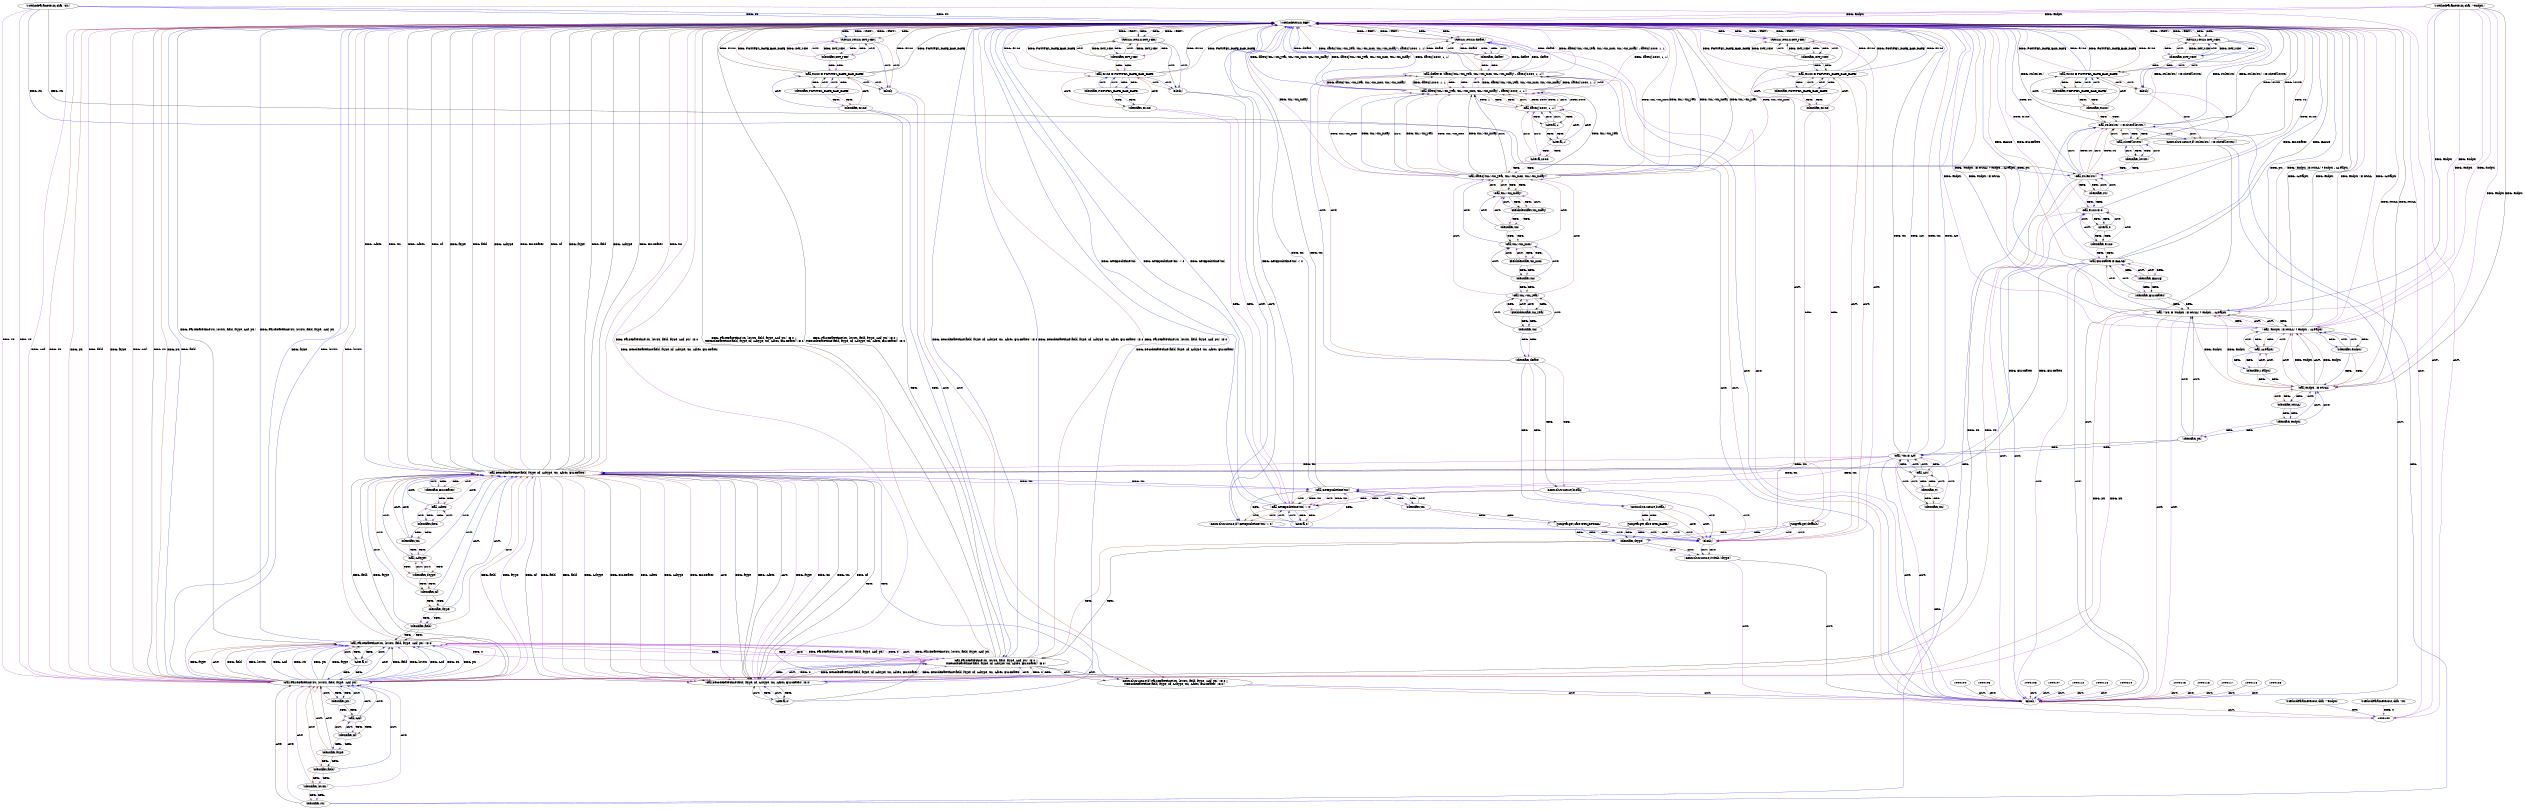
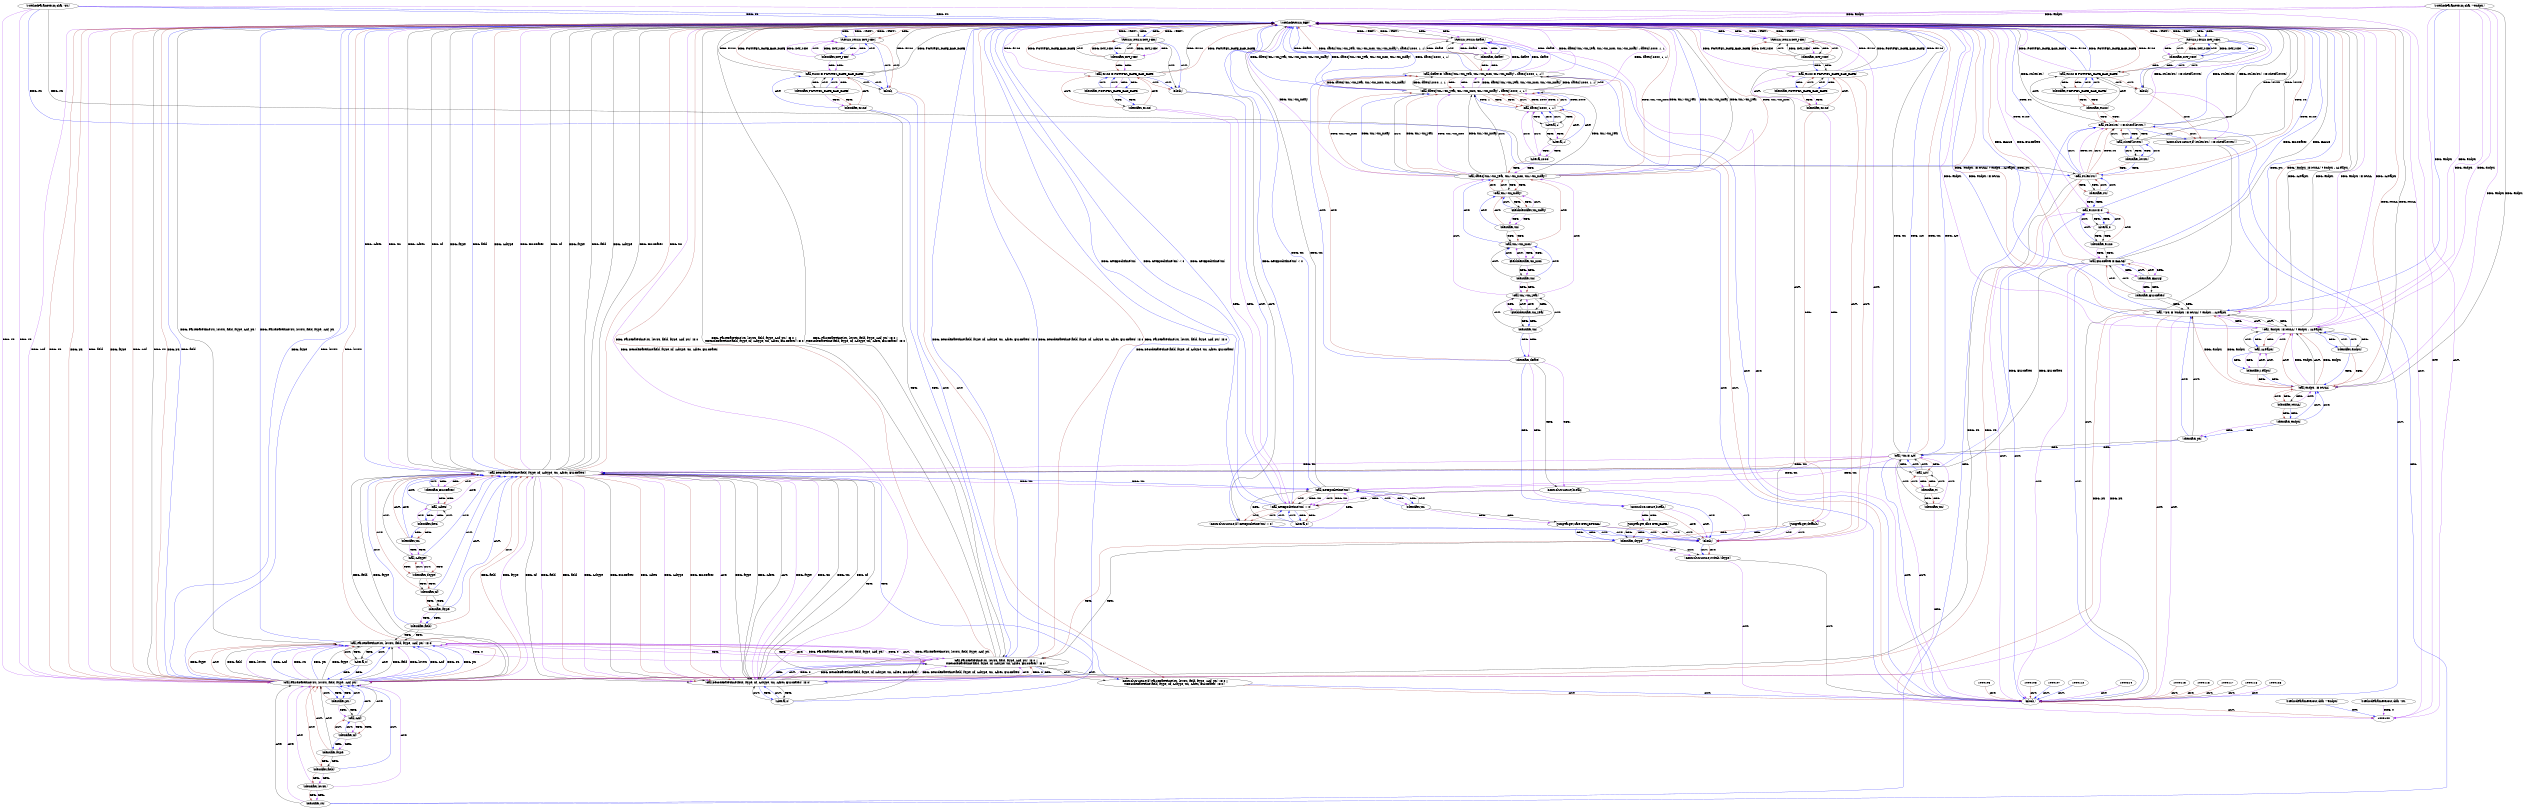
edge "(MethodParameterIn,char *str)" -> "1000100": label "AST: " -> "INT: "
node "1000104": removed
node "1000113": removed
